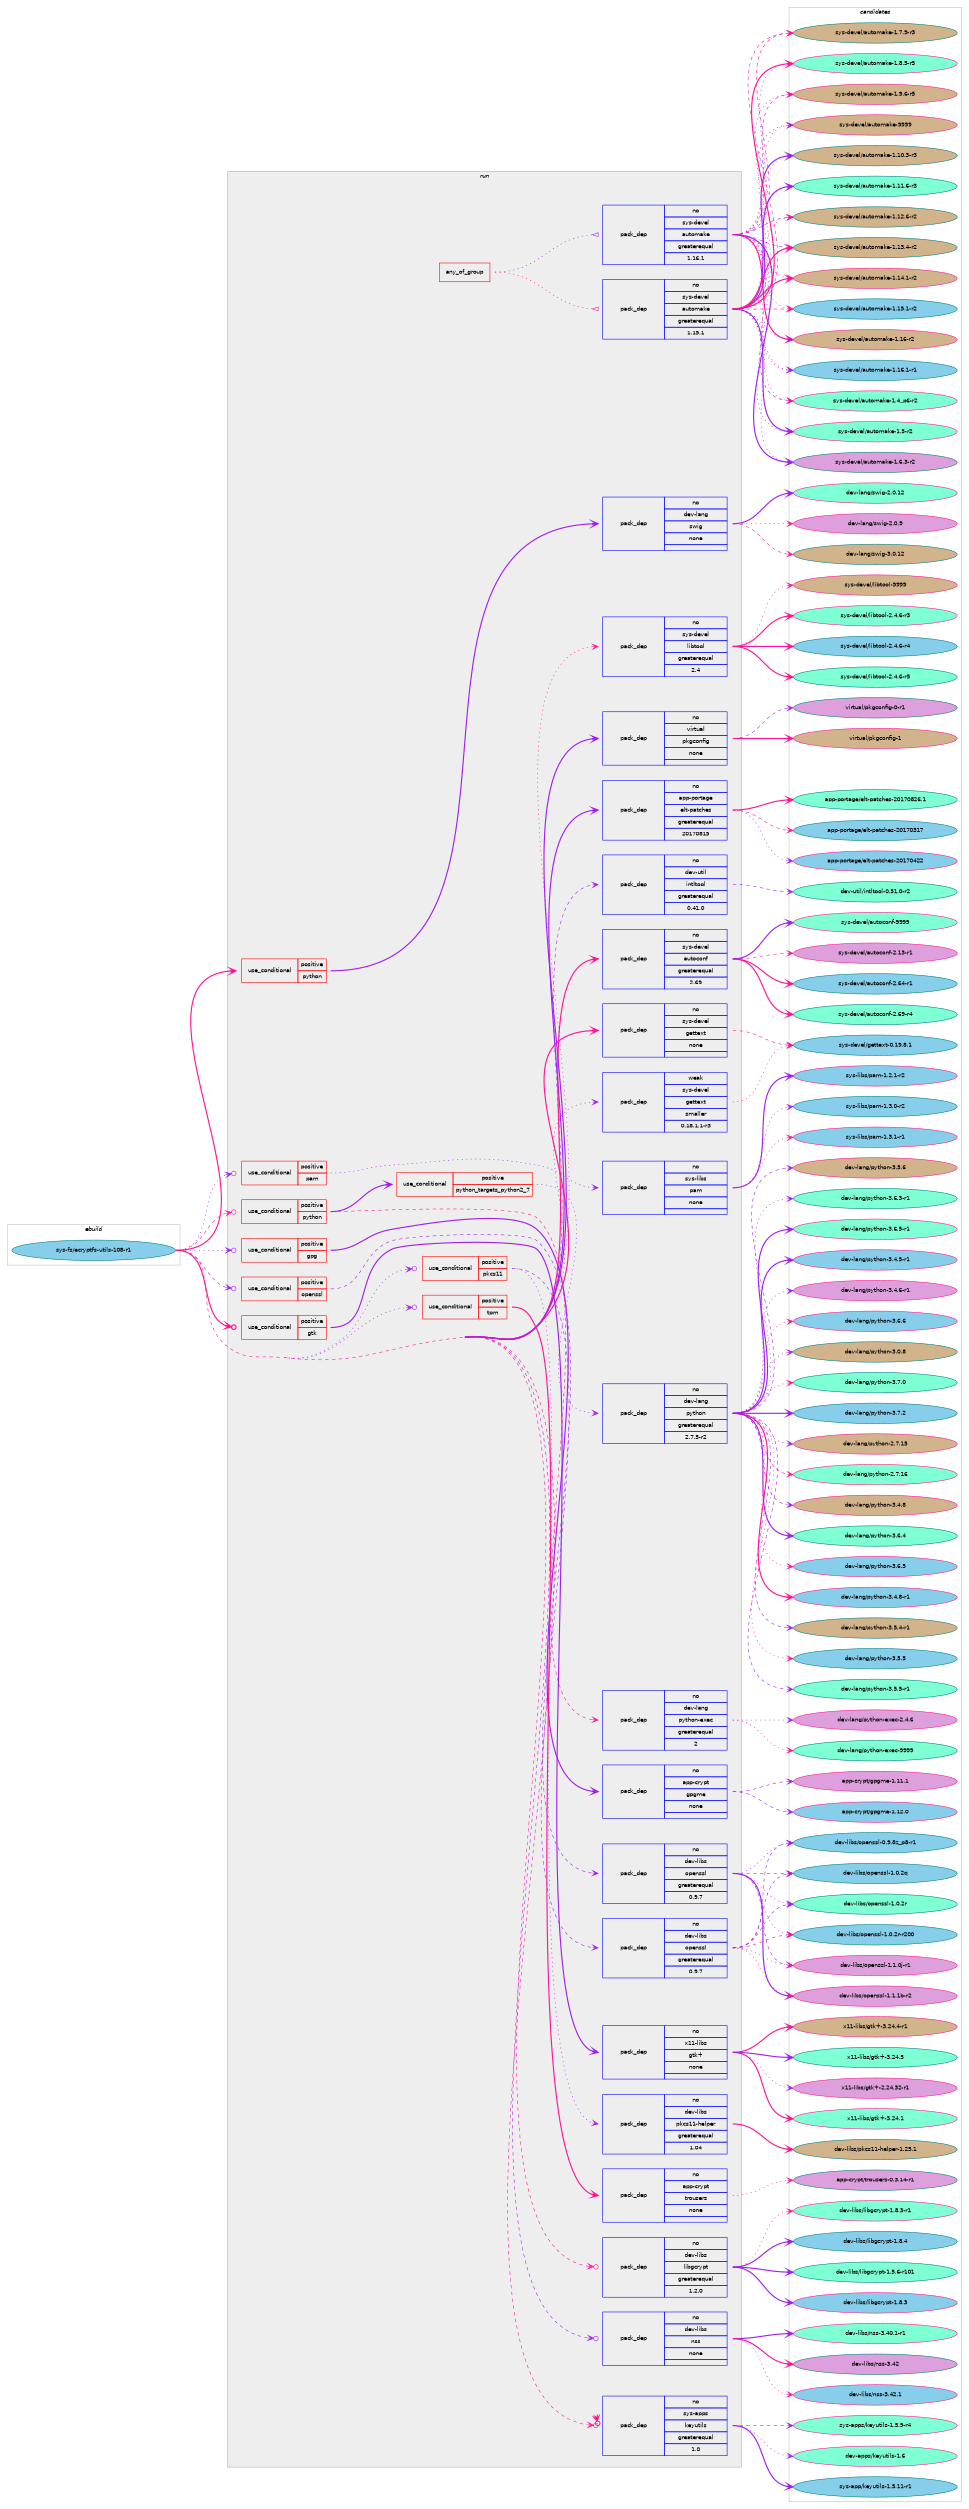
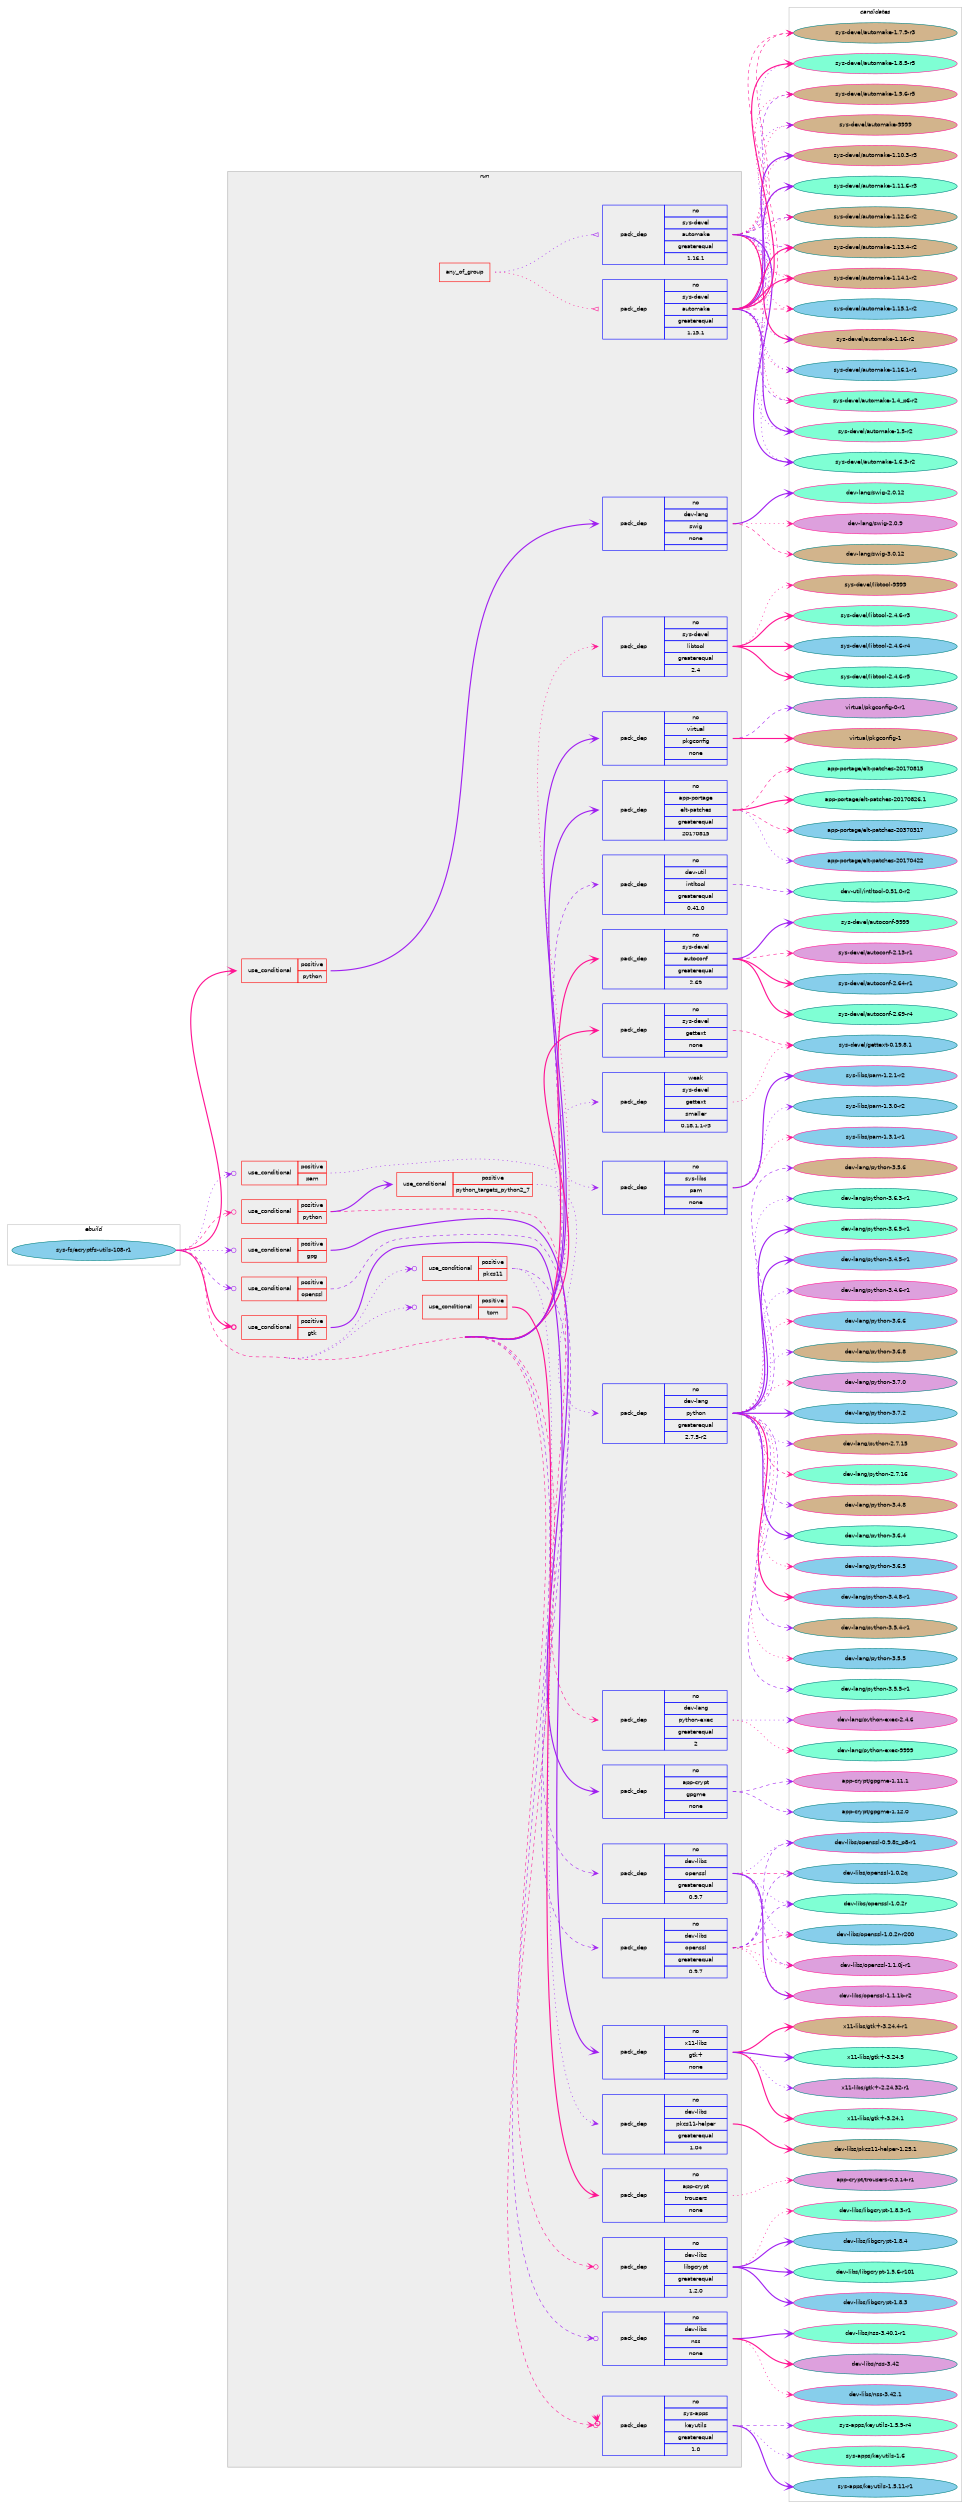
node "sys-devel/automake-1.10.3-r3": color teal -> deeppink
node "sys-devel/automake-1.6.3-r2": fillcolor plum -> aquamarine
node "app-portage/elt-patches-20170815": added
node "app-portage/elt-patches-20170317": label "app-portage/elt-patches-20170317" -> "app-portage/elt-patches-20370317"
node "dev-lang/python-3.0.8": label "dev-lang/python-3.0.8" -> "dev-lang/python-3.6.8"
node "dev-lang/python-3.7.0": fillcolor aquamarine -> plum
node "app-crypt/gpgme-1.12.0": color deeppink -> teal
node "dev-libs/openssl-0.9.8z_p8-r1": color teal -> deeppink
node "x11-libs/gtk+-2.24.32-r1": color deeppink -> teal
node "dev-apps/keyutils-1.6": label "dev-apps/keyutils-1.6" -> "sys-apps/keyutils-1.6"
node "sys-app/keyutils-1.5.11-r1": label "sys-app/keyutils-1.5.11-r1" -> "sys-apps/keyutils-1.5.11-r1"
